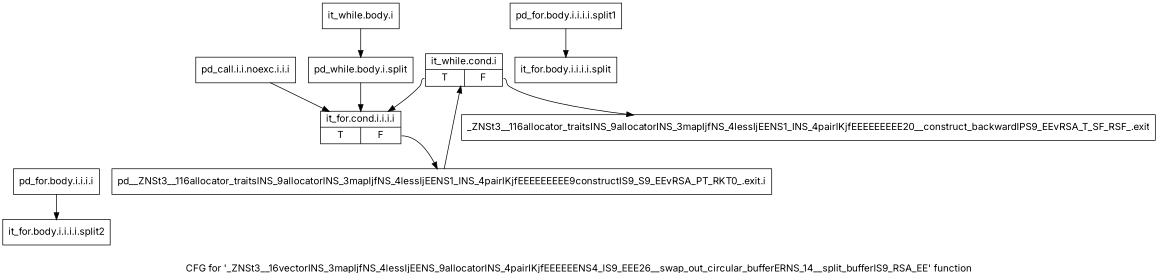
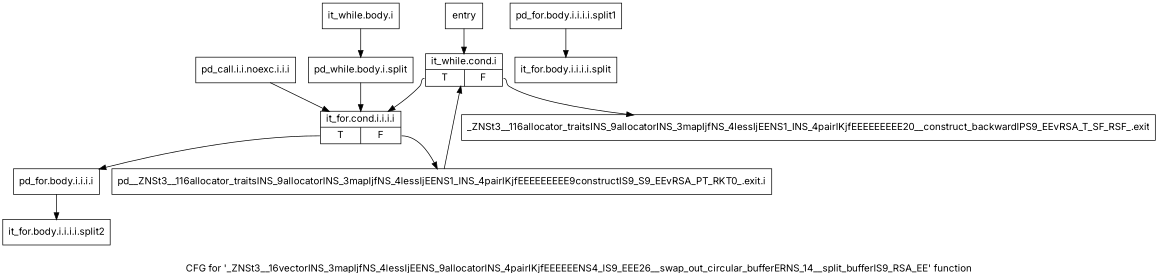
node "entry": added
edge "it_for.cond.i.i.i.i" -> "pd_for.body.i.i.i.i": added
